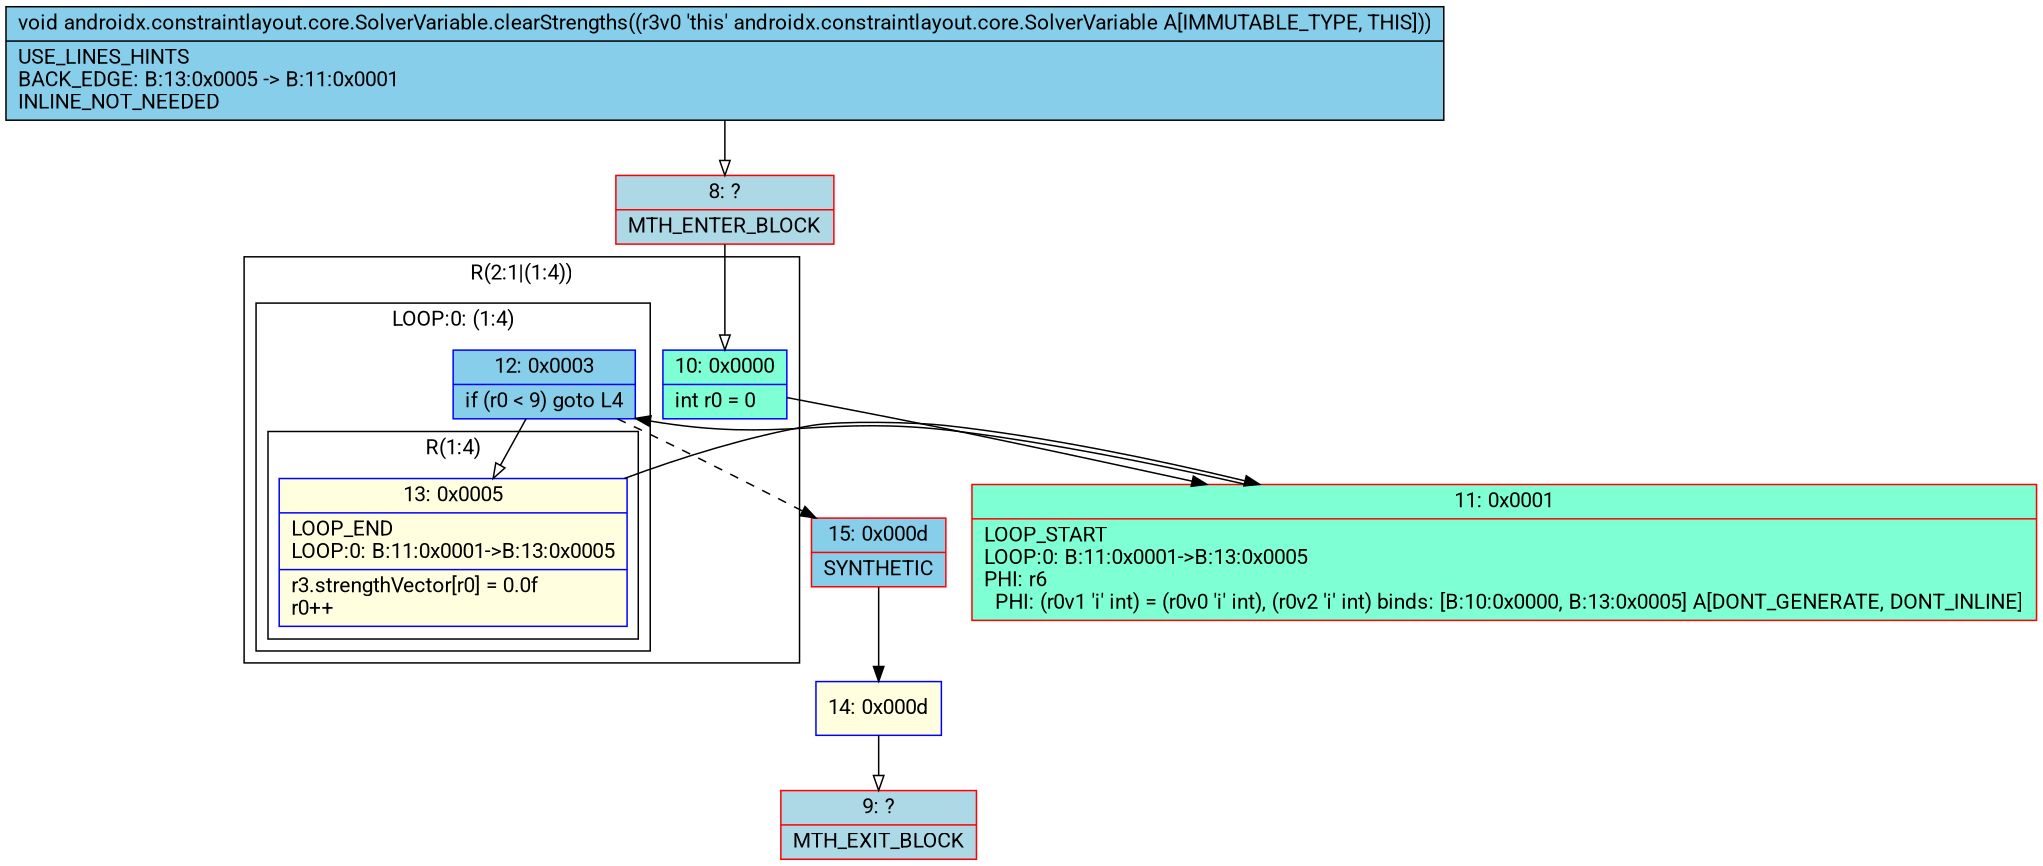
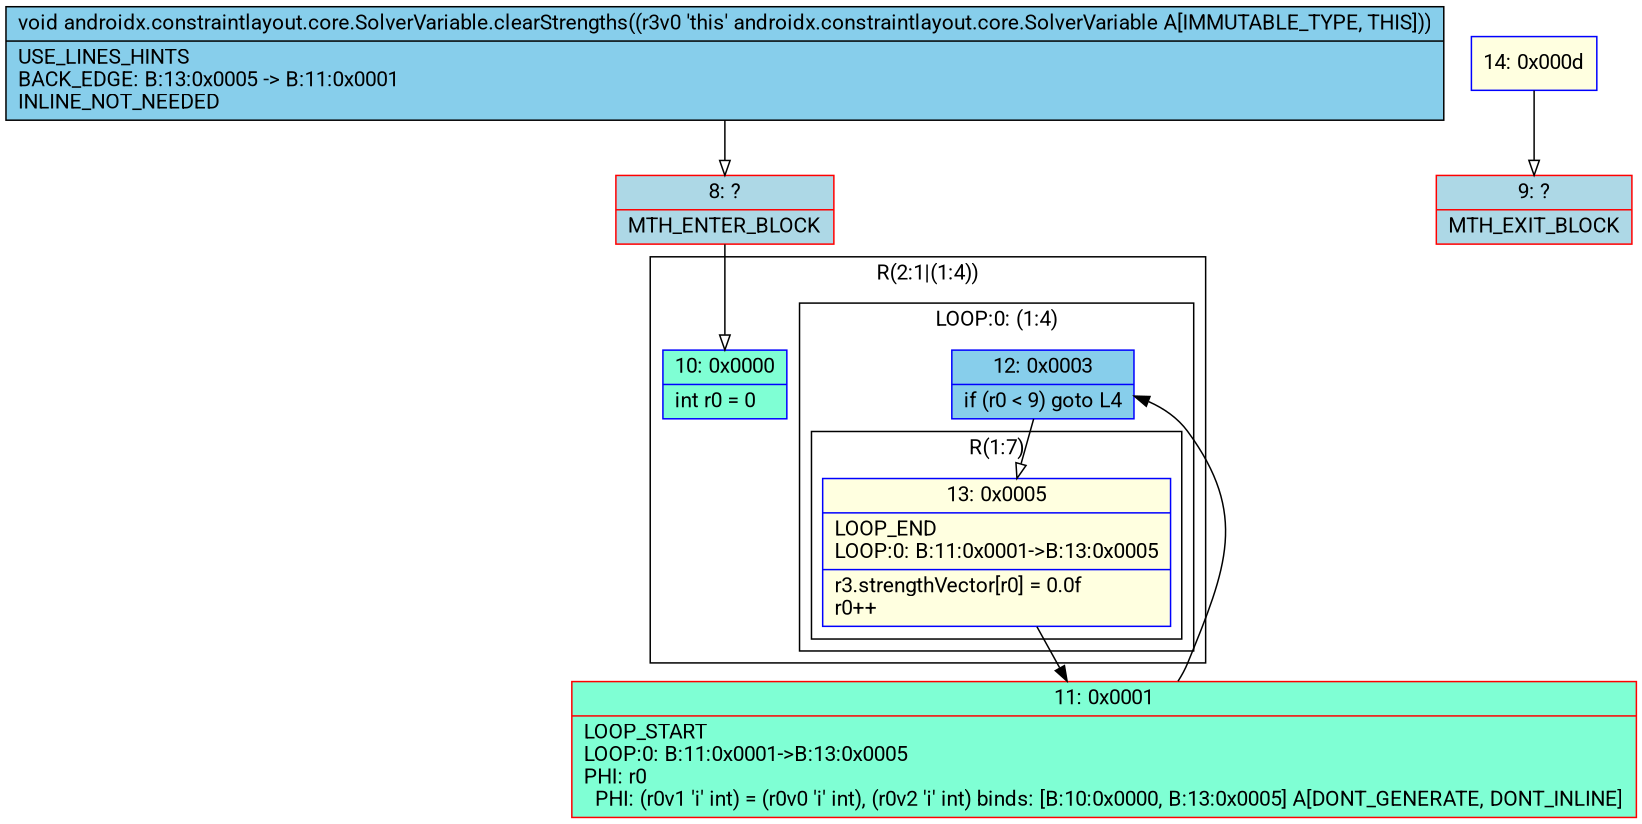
edge "10: 0x0000" -> "11: 0x0001": removed
cluster "R(1:4)": label "R(1:4)" -> "R(1:7)"
node "15: 0x000d": removed
node "11: 0x0001": text "PHI: r6" -> "PHI: r0"
